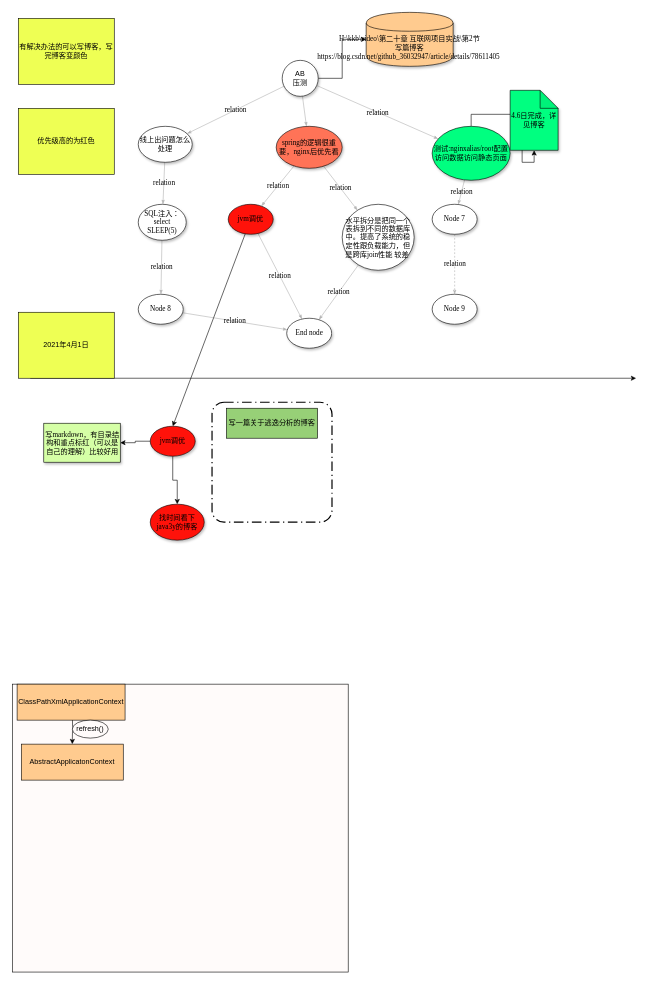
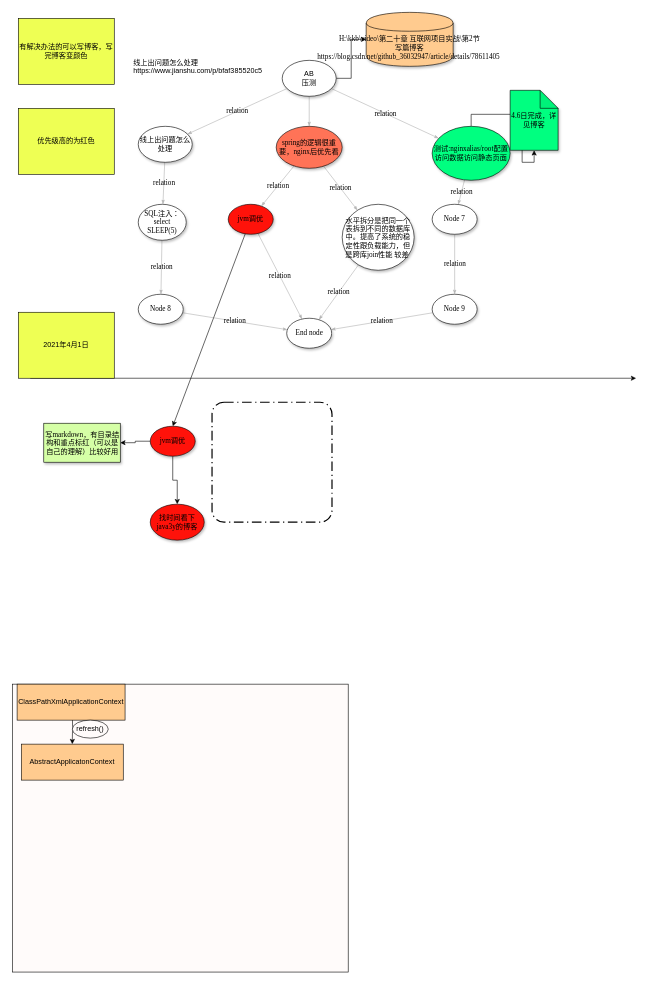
node "线上出问题怎么处理 https://www.jianshu.com/p/bfaf385520c5": added
node "AB压测": size 36x36 -> 54x36
edge "Node 7" -> "Node 9": style dashed -> solid
edge "Node 9" -> "End node": added, label "relation"
node "写一篇关于逃逸分析的博客": removed
